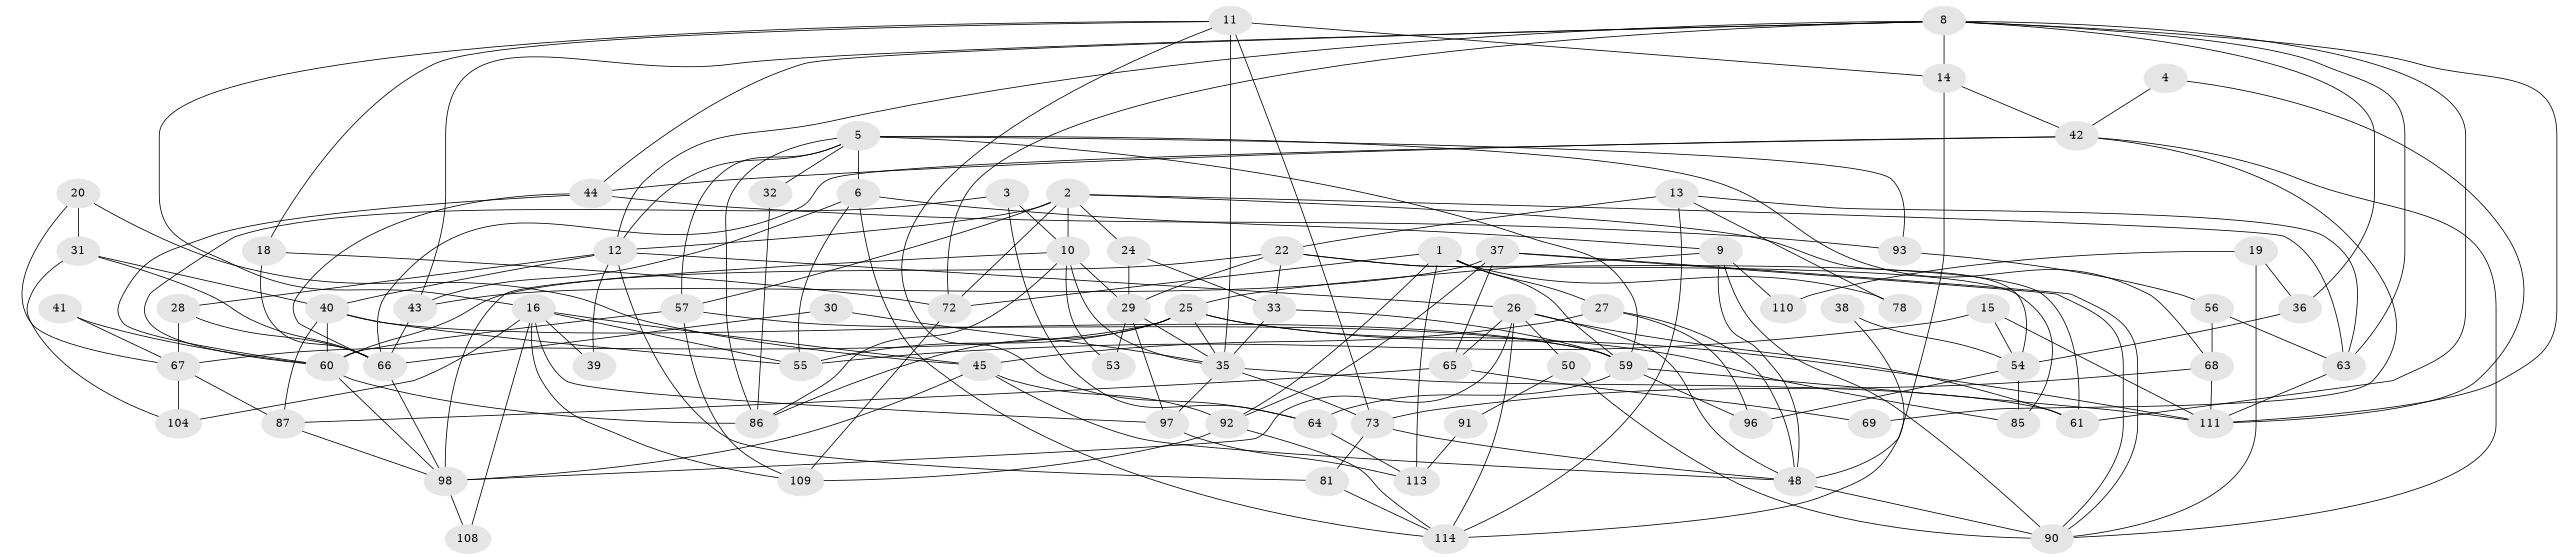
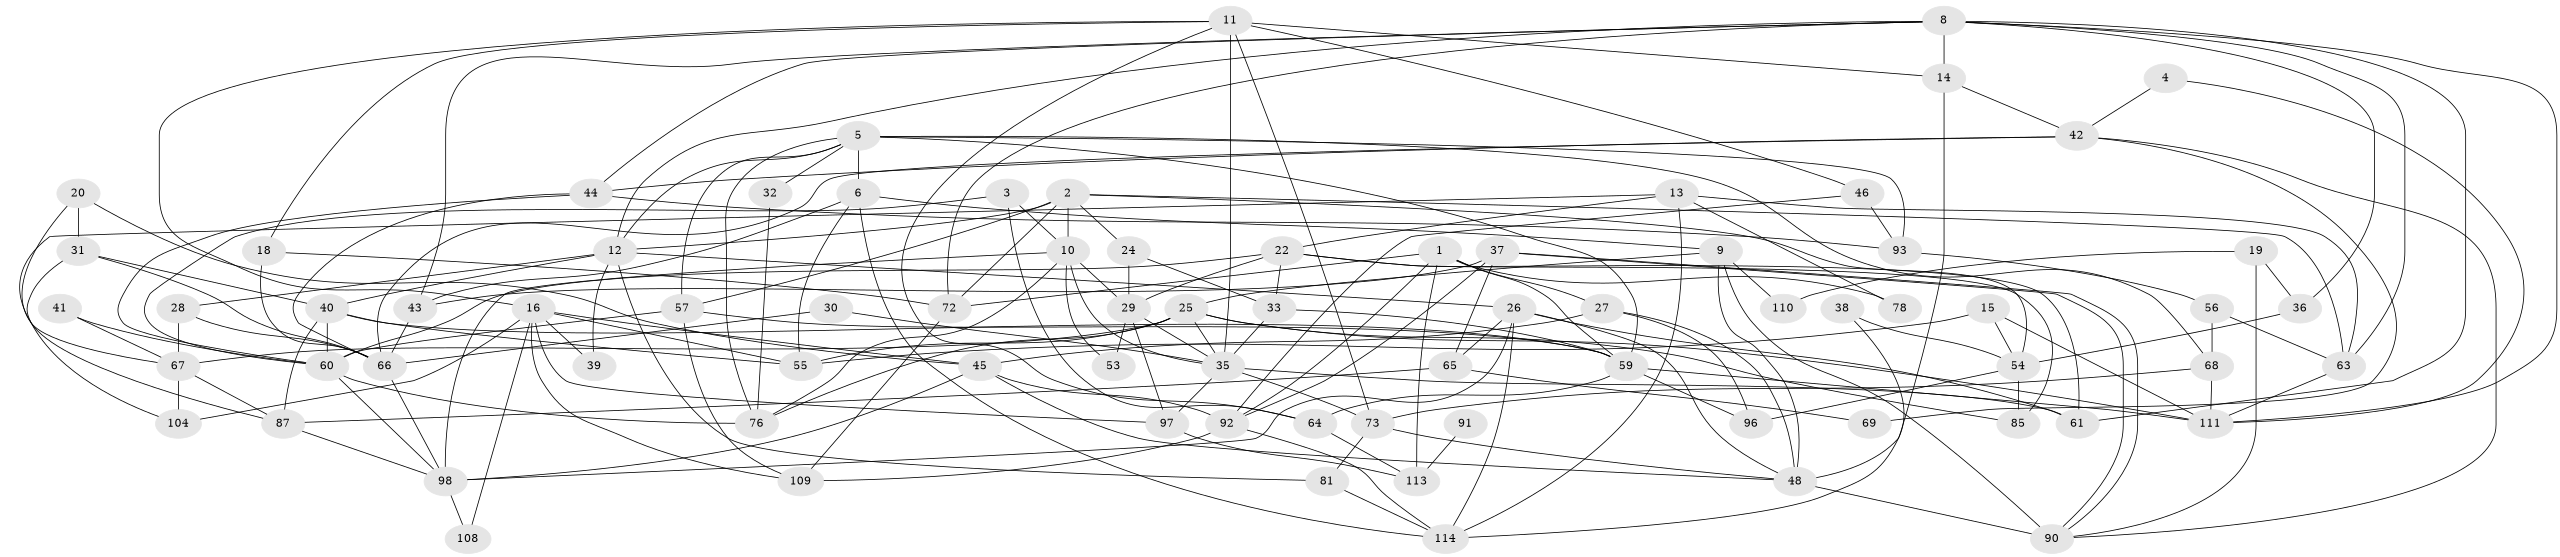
node "46": added
edge "13" -- "87": added
node "50": removed
node "86": label "86" -> "76"
